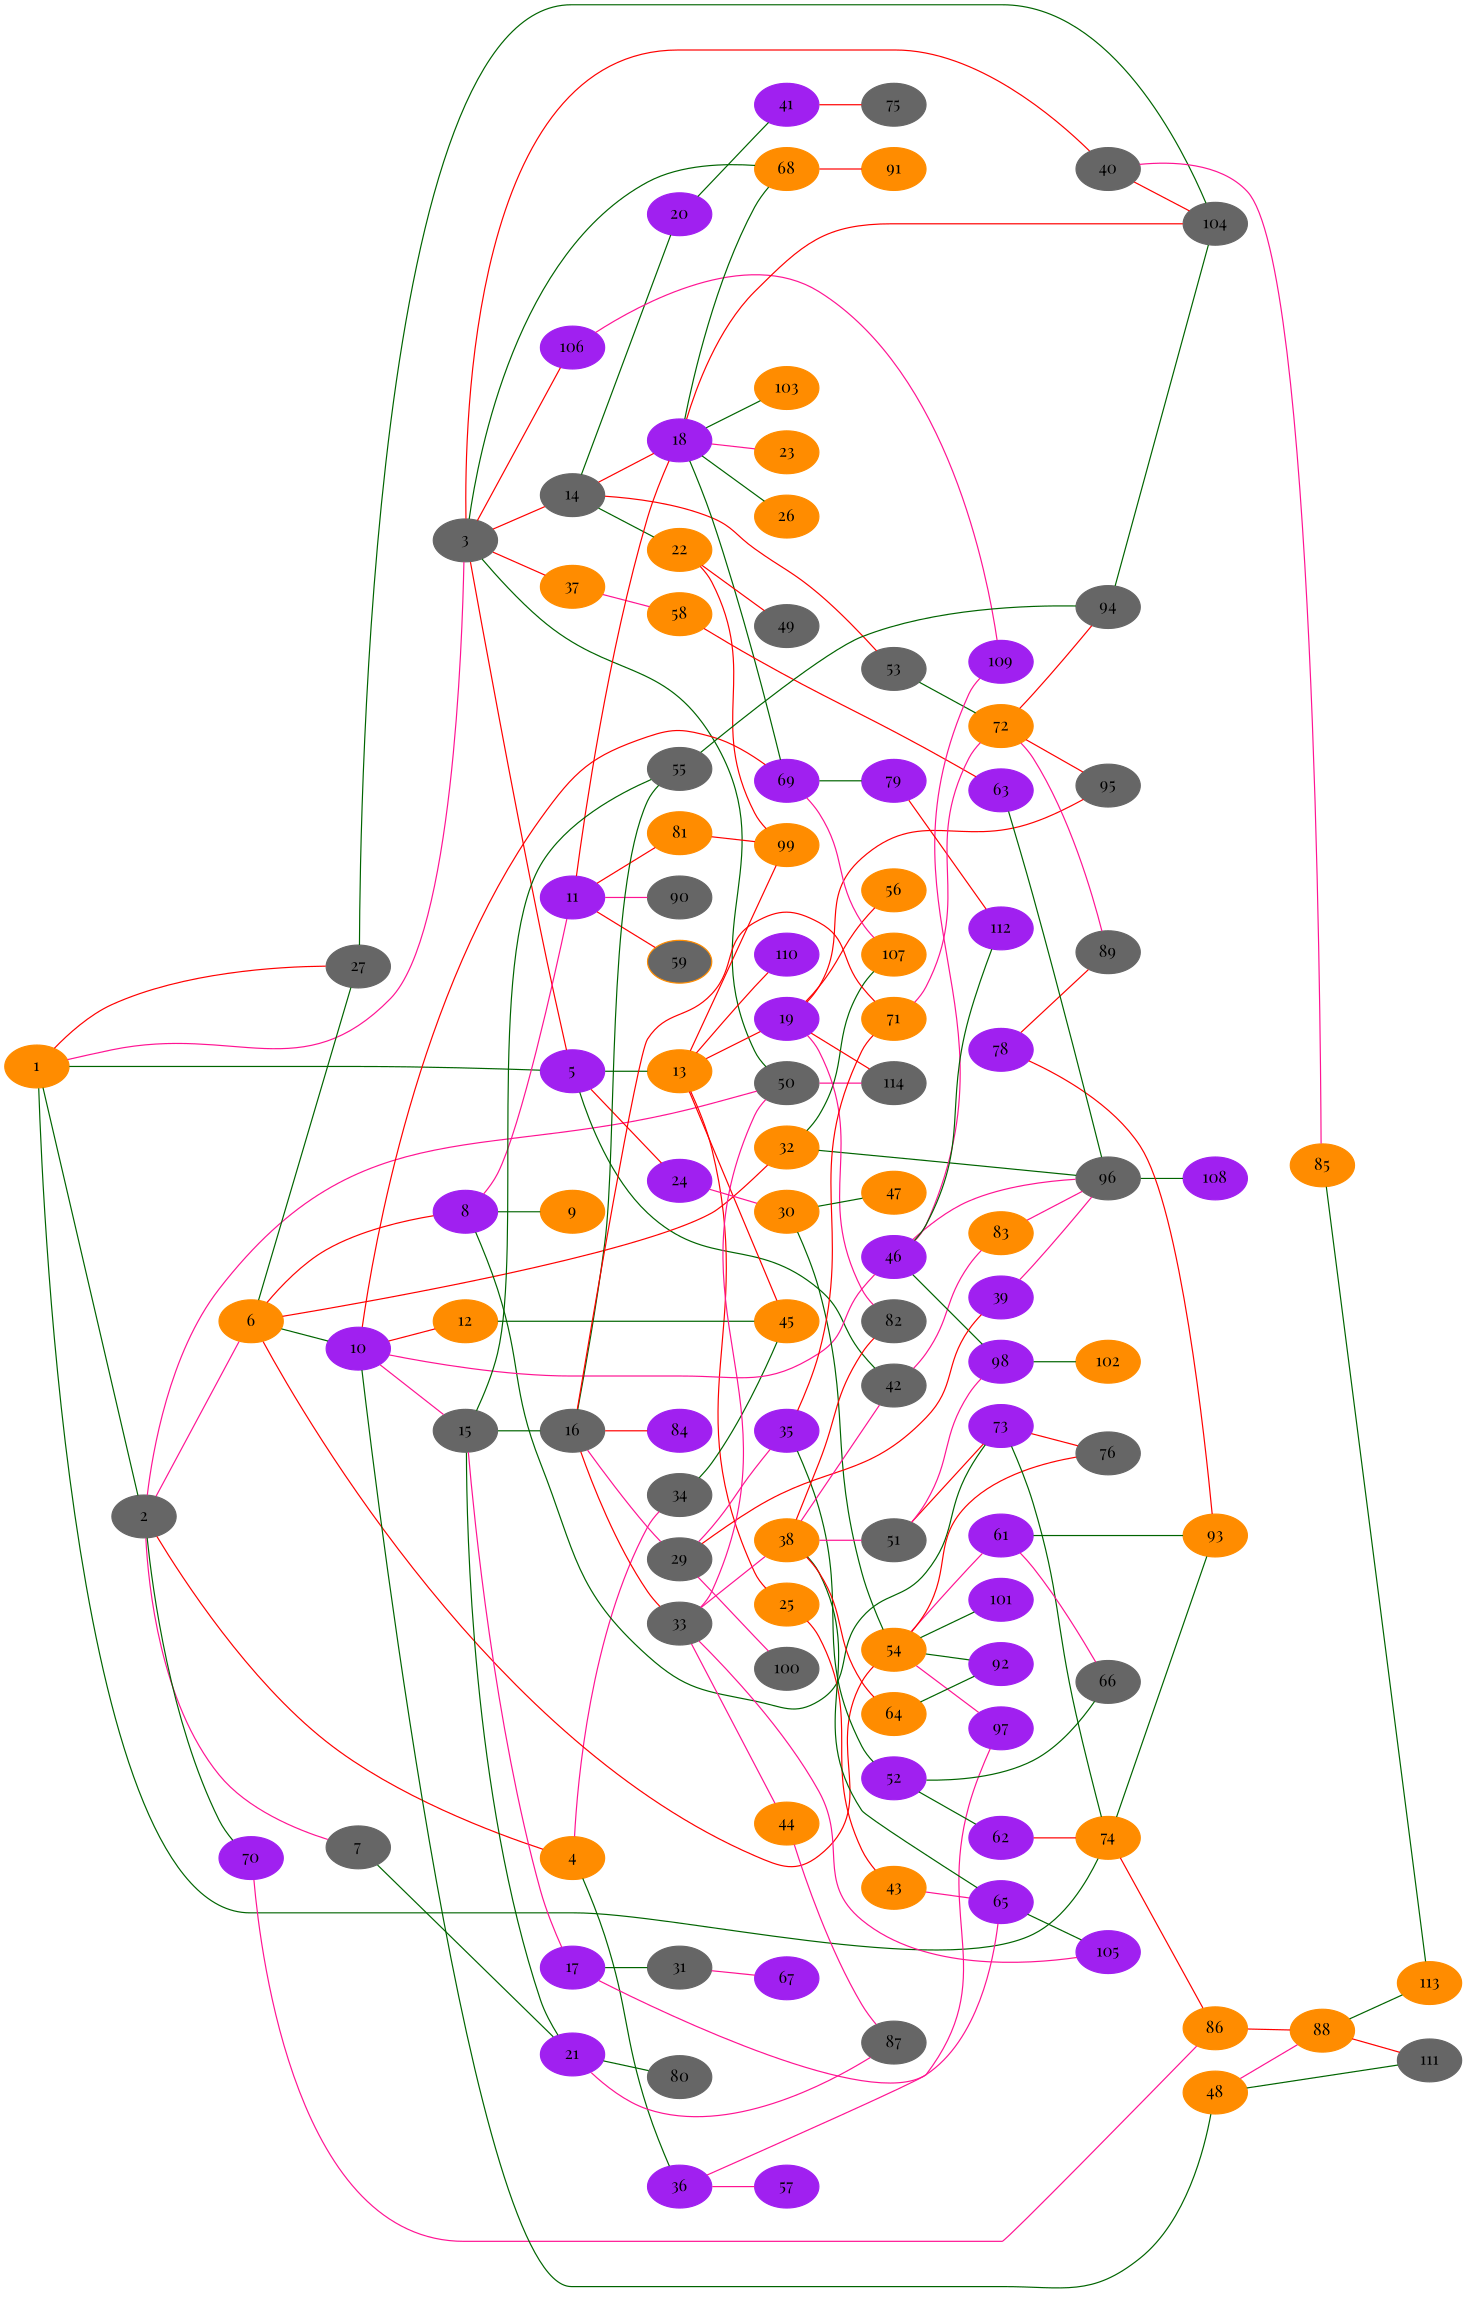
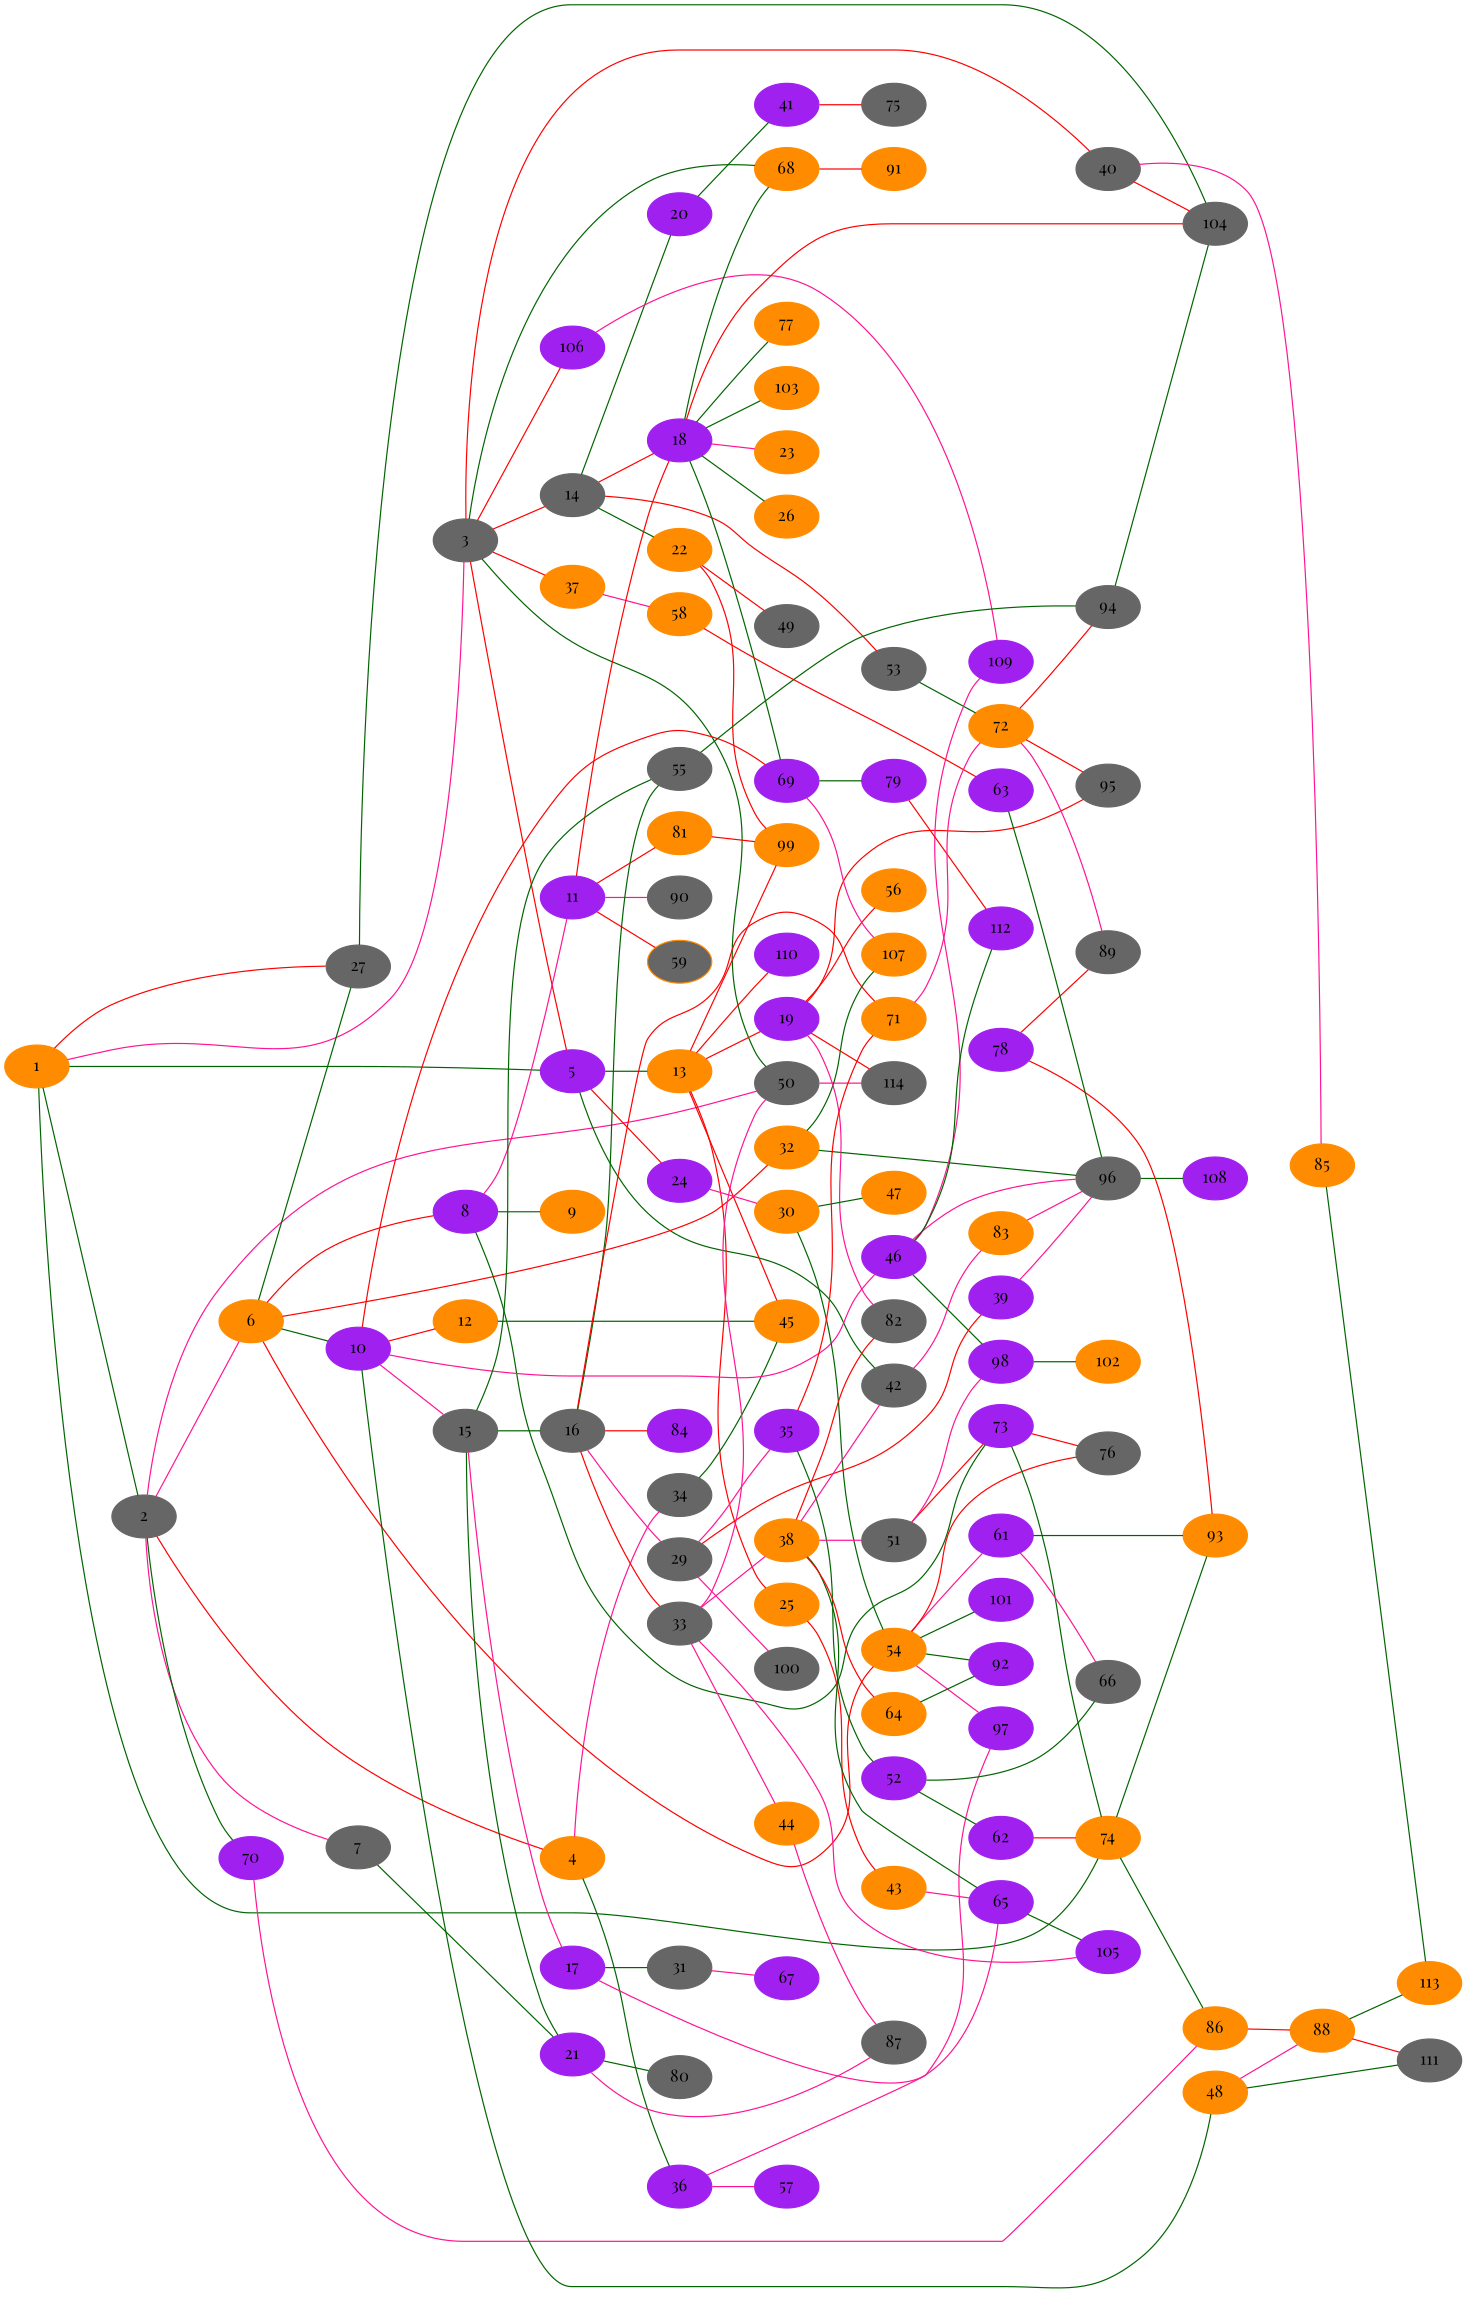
node "77": added
edge "74" -- "86": color red -> darkgreen
